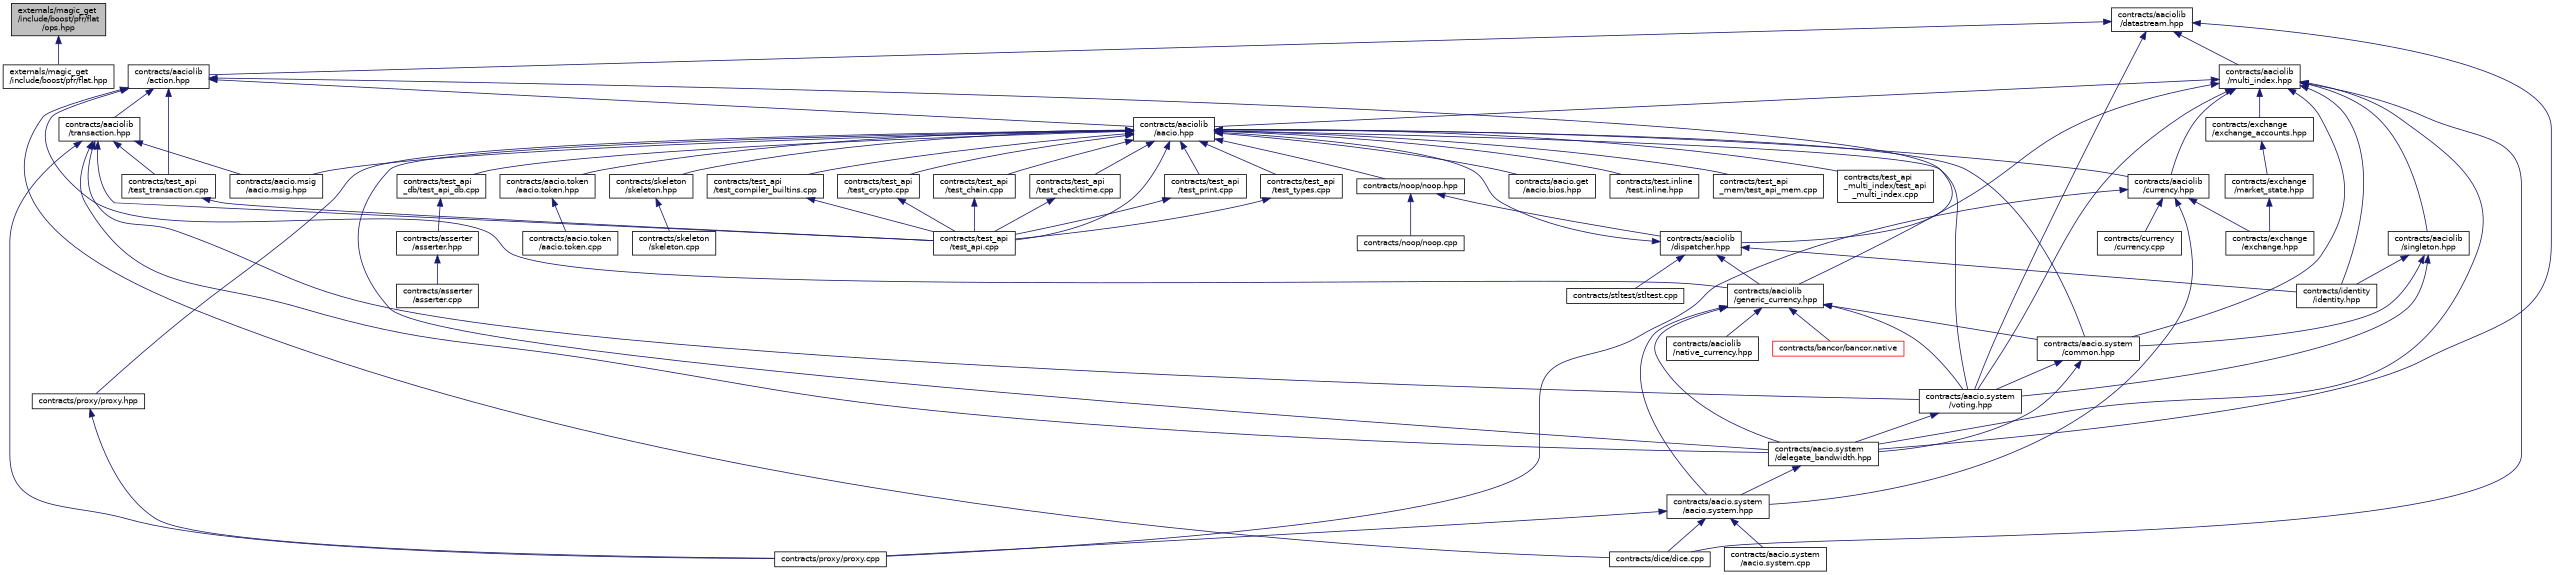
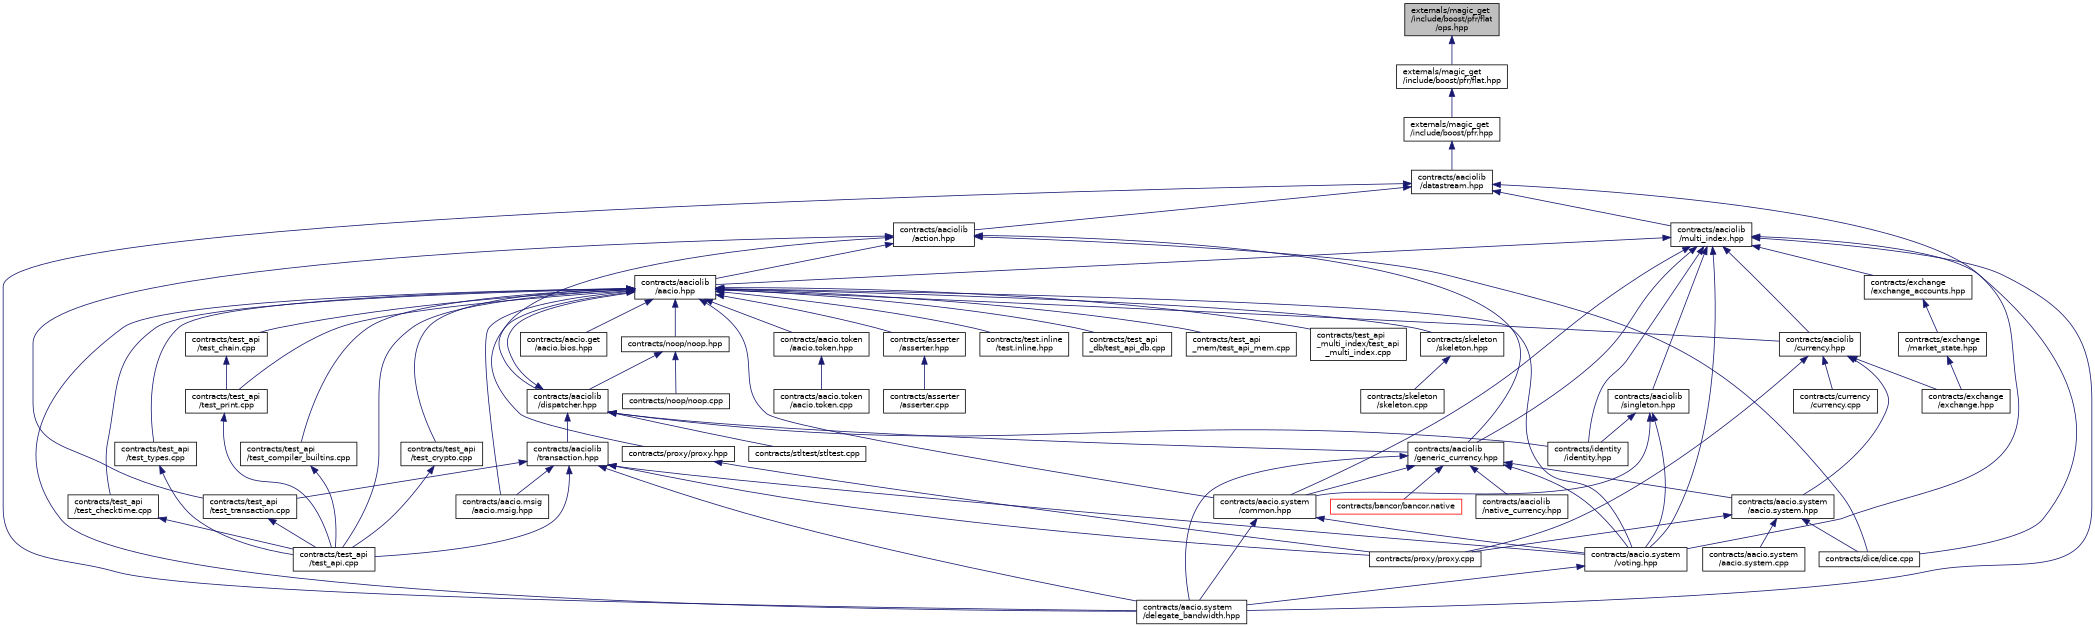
edge "contracts/aaciolib /transaction.hpp" -> "contracts/aaciolib /action.hpp": now "contracts/aaciolib /transaction.hpp" -> "contracts/aaciolib /dispatcher.hpp"
node "externals/magic_get /include/boost/pfr.hpp": added
edge "contracts/asserter /asserter.hpp" -> "contracts/test_api _db/test_api_db.cpp": now "contracts/asserter /asserter.hpp" -> "contracts/aaciolib /aacio.hpp"
edge "contracts/test_api /test_api.cpp" -> "contracts/test_api /test_chain.cpp": now "contracts/test_api /test_print.cpp" -> "contracts/test_api /test_chain.cpp"
edge "contracts/aacio.system /aacio.system.hpp" -> "contracts/aacio.system /delegate_bandwidth.hpp": removed
